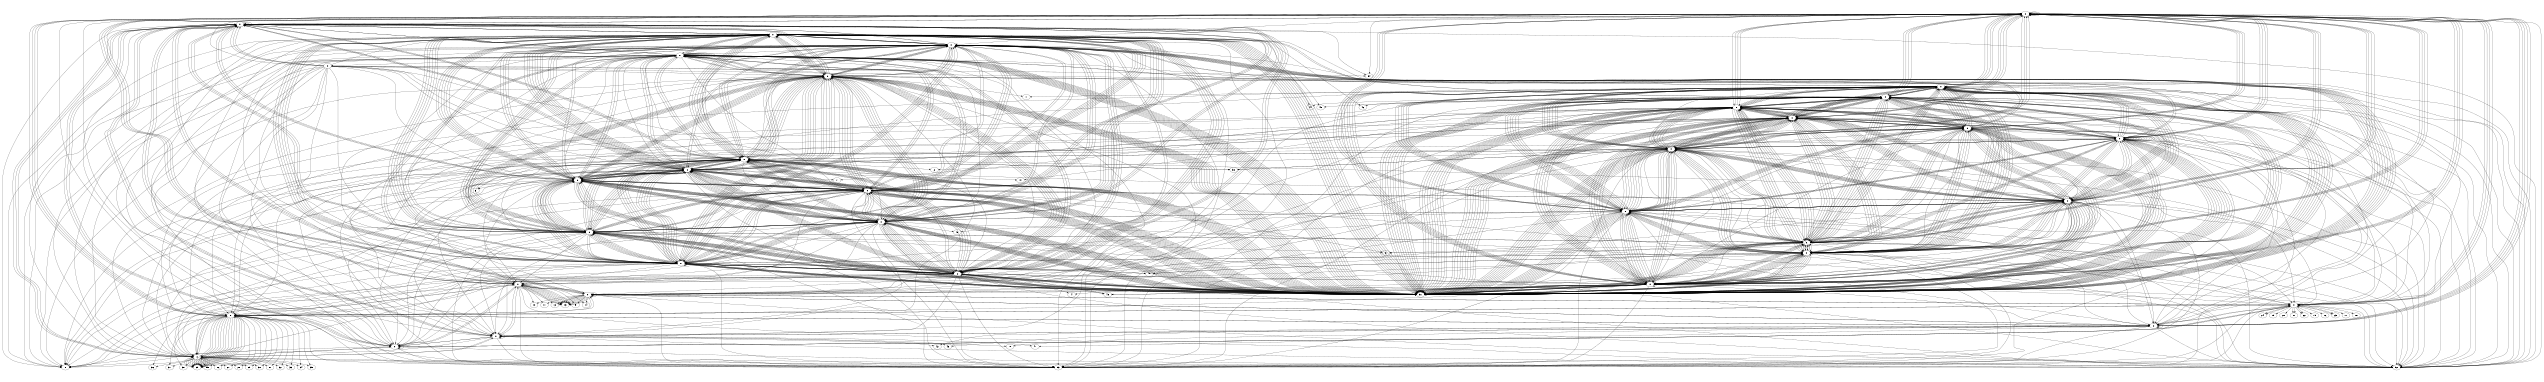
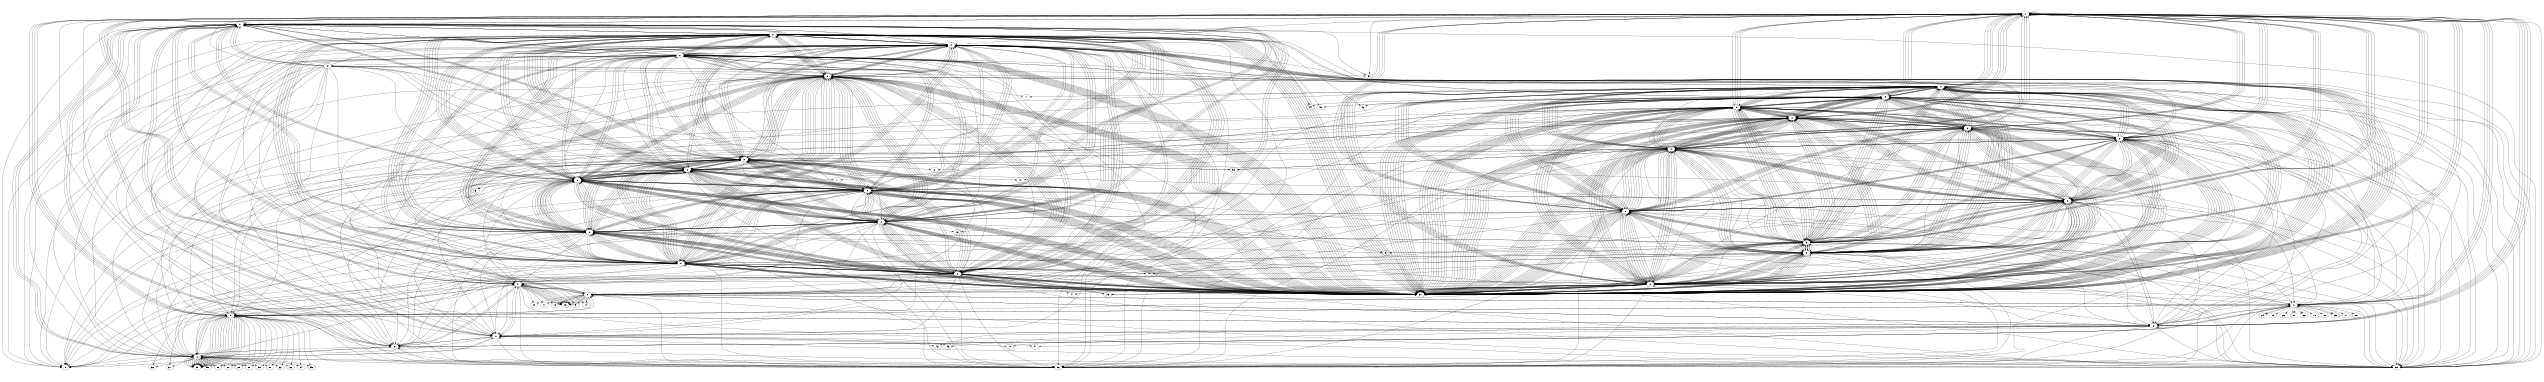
node "38": removed
